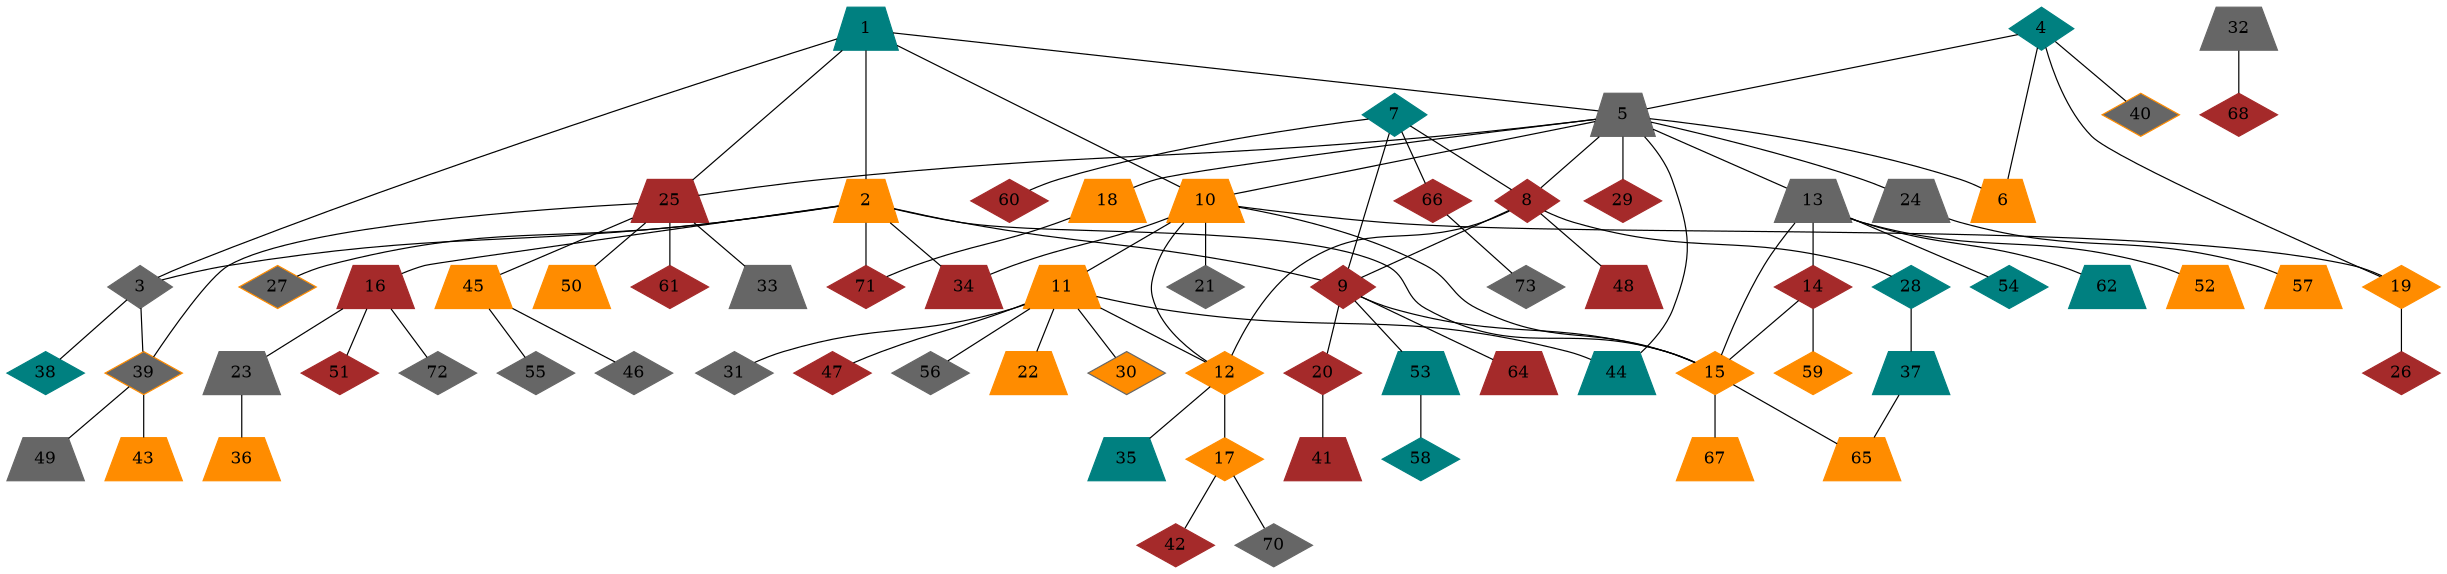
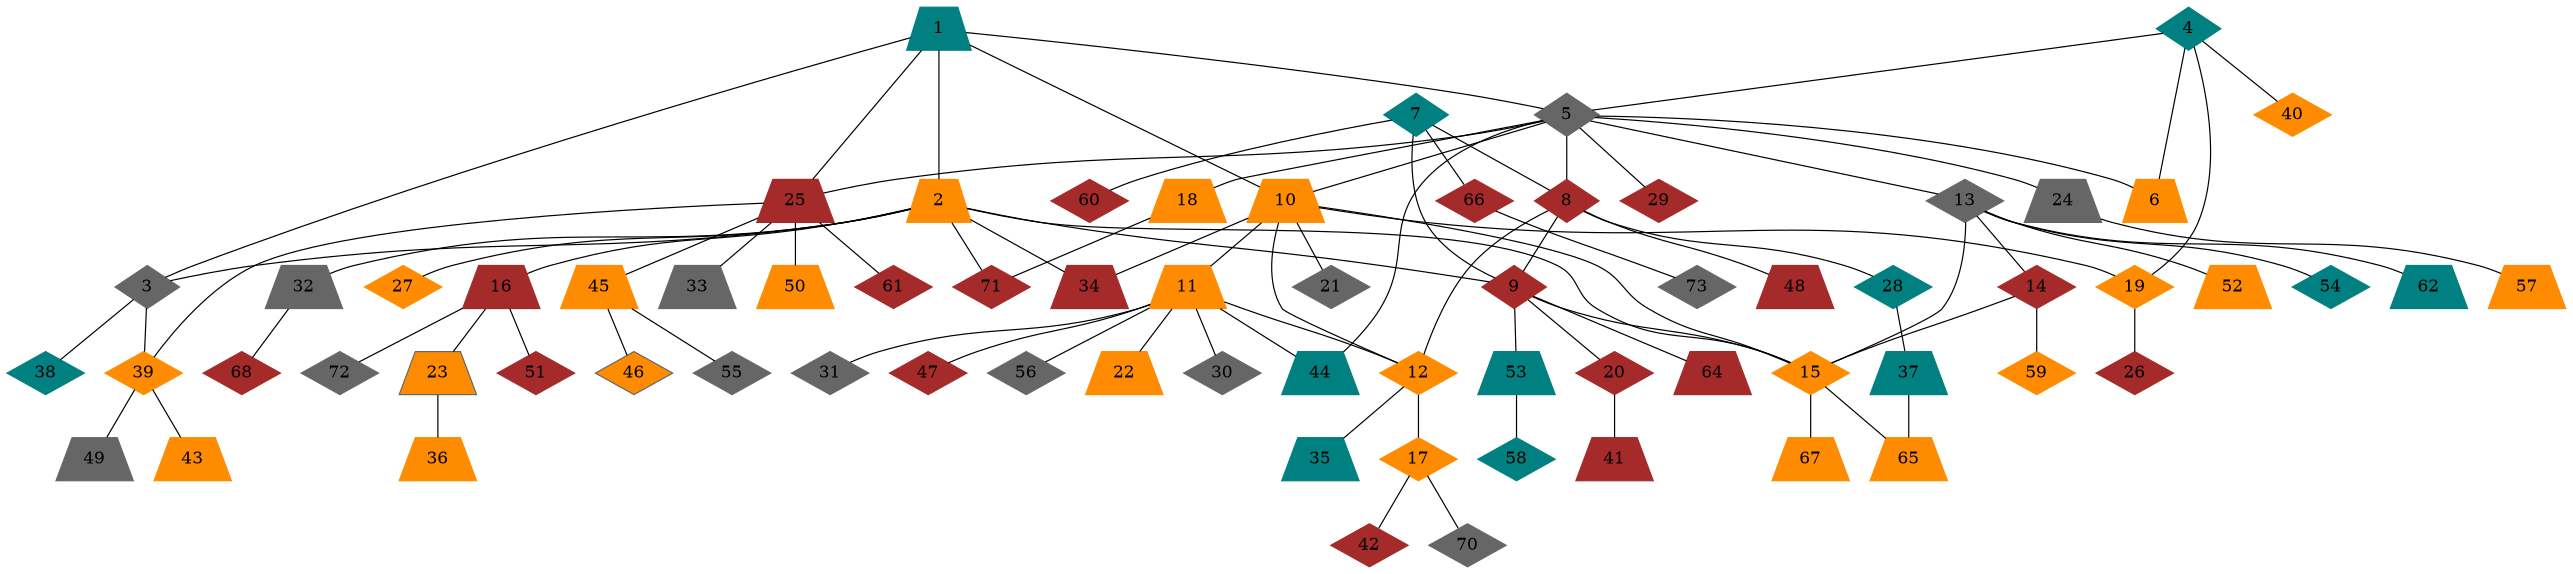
node "5": shape trapezium -> diamond
node "40": fillcolor gray40 -> darkorange
node "13": shape trapezium -> diamond
edge "2" -- "32": added
node "27": fillcolor gray40 -> darkorange
node "39": fillcolor gray40 -> darkorange
node "23": fillcolor gray40 -> darkorange
node "46": fillcolor gray40 -> darkorange
node "30": fillcolor darkorange -> gray40
